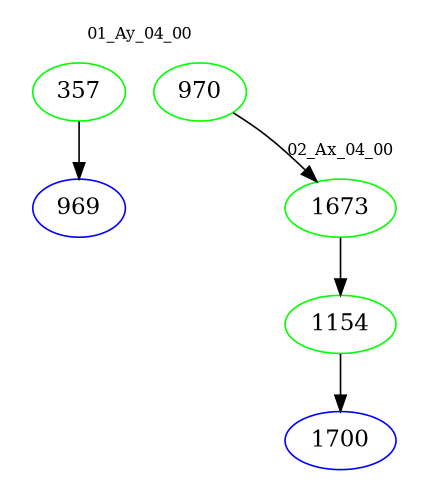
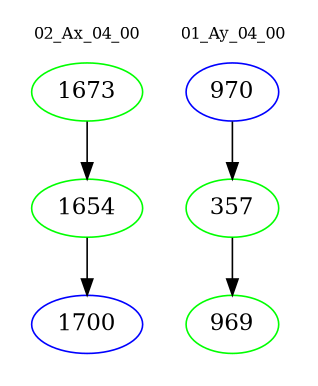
node "970": color green -> blue
edge "970" -> "1673": now "970" -> "357"
node "969": color blue -> green
node "1154": label "1154" -> "1654"
